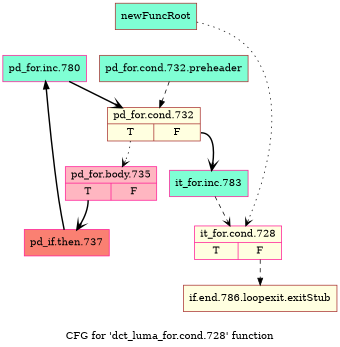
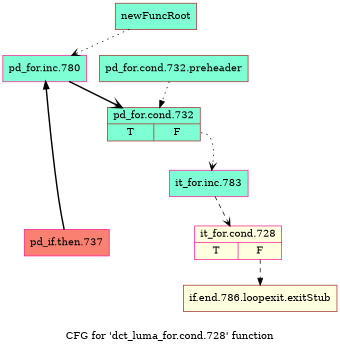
edge "pd_for.cond.732.preheader" -> "pd_for.cond.732": style dashed -> dotted
edge "newFuncRoot" -> "it_for.cond.728": now "newFuncRoot" -> "pd_for.inc.780"
node "pd_for.cond.732": fillcolor lightyellow -> aquamarine
edge "pd_for.cond.732" -> "it_for.inc.783": style bold -> dotted
node "pd_for.body.735": removed
